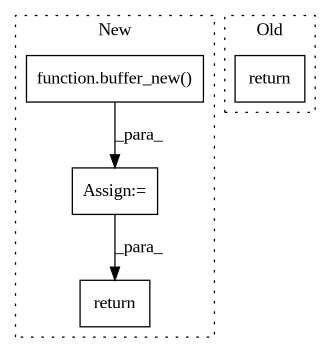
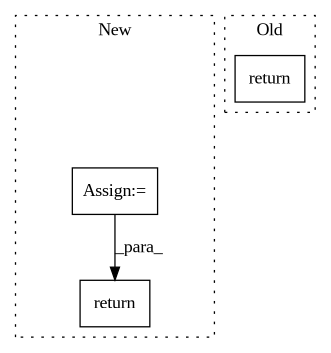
node "function.buffer_new()": removed
